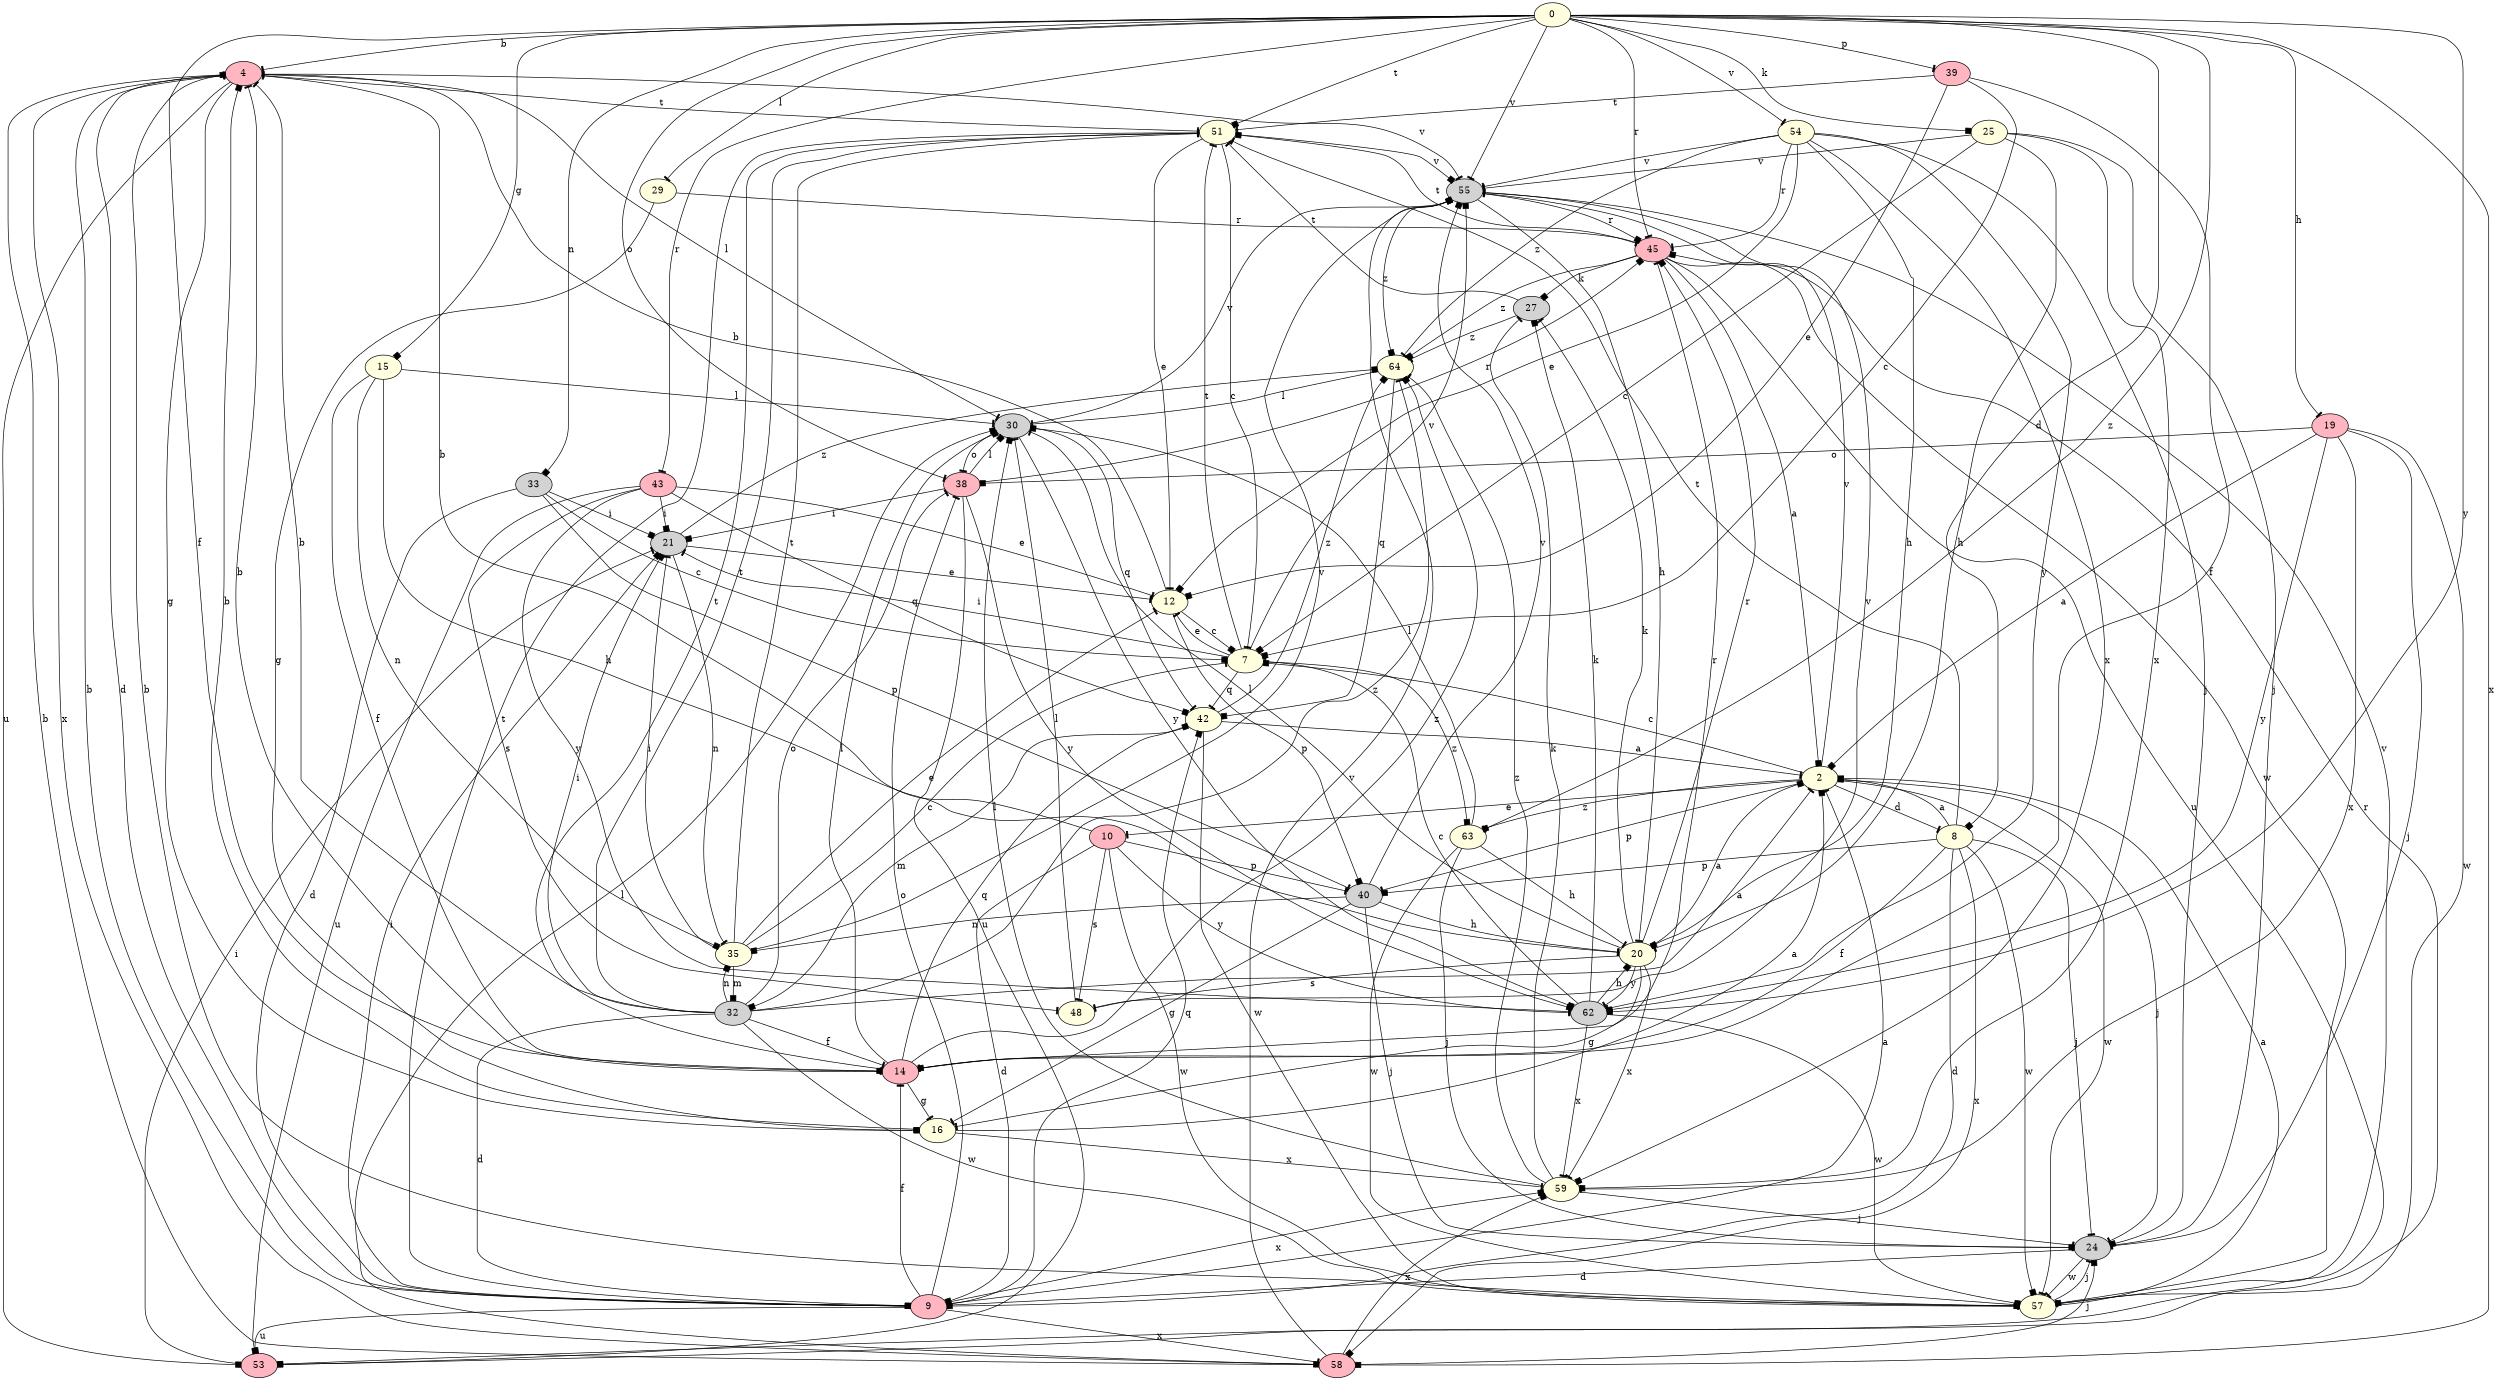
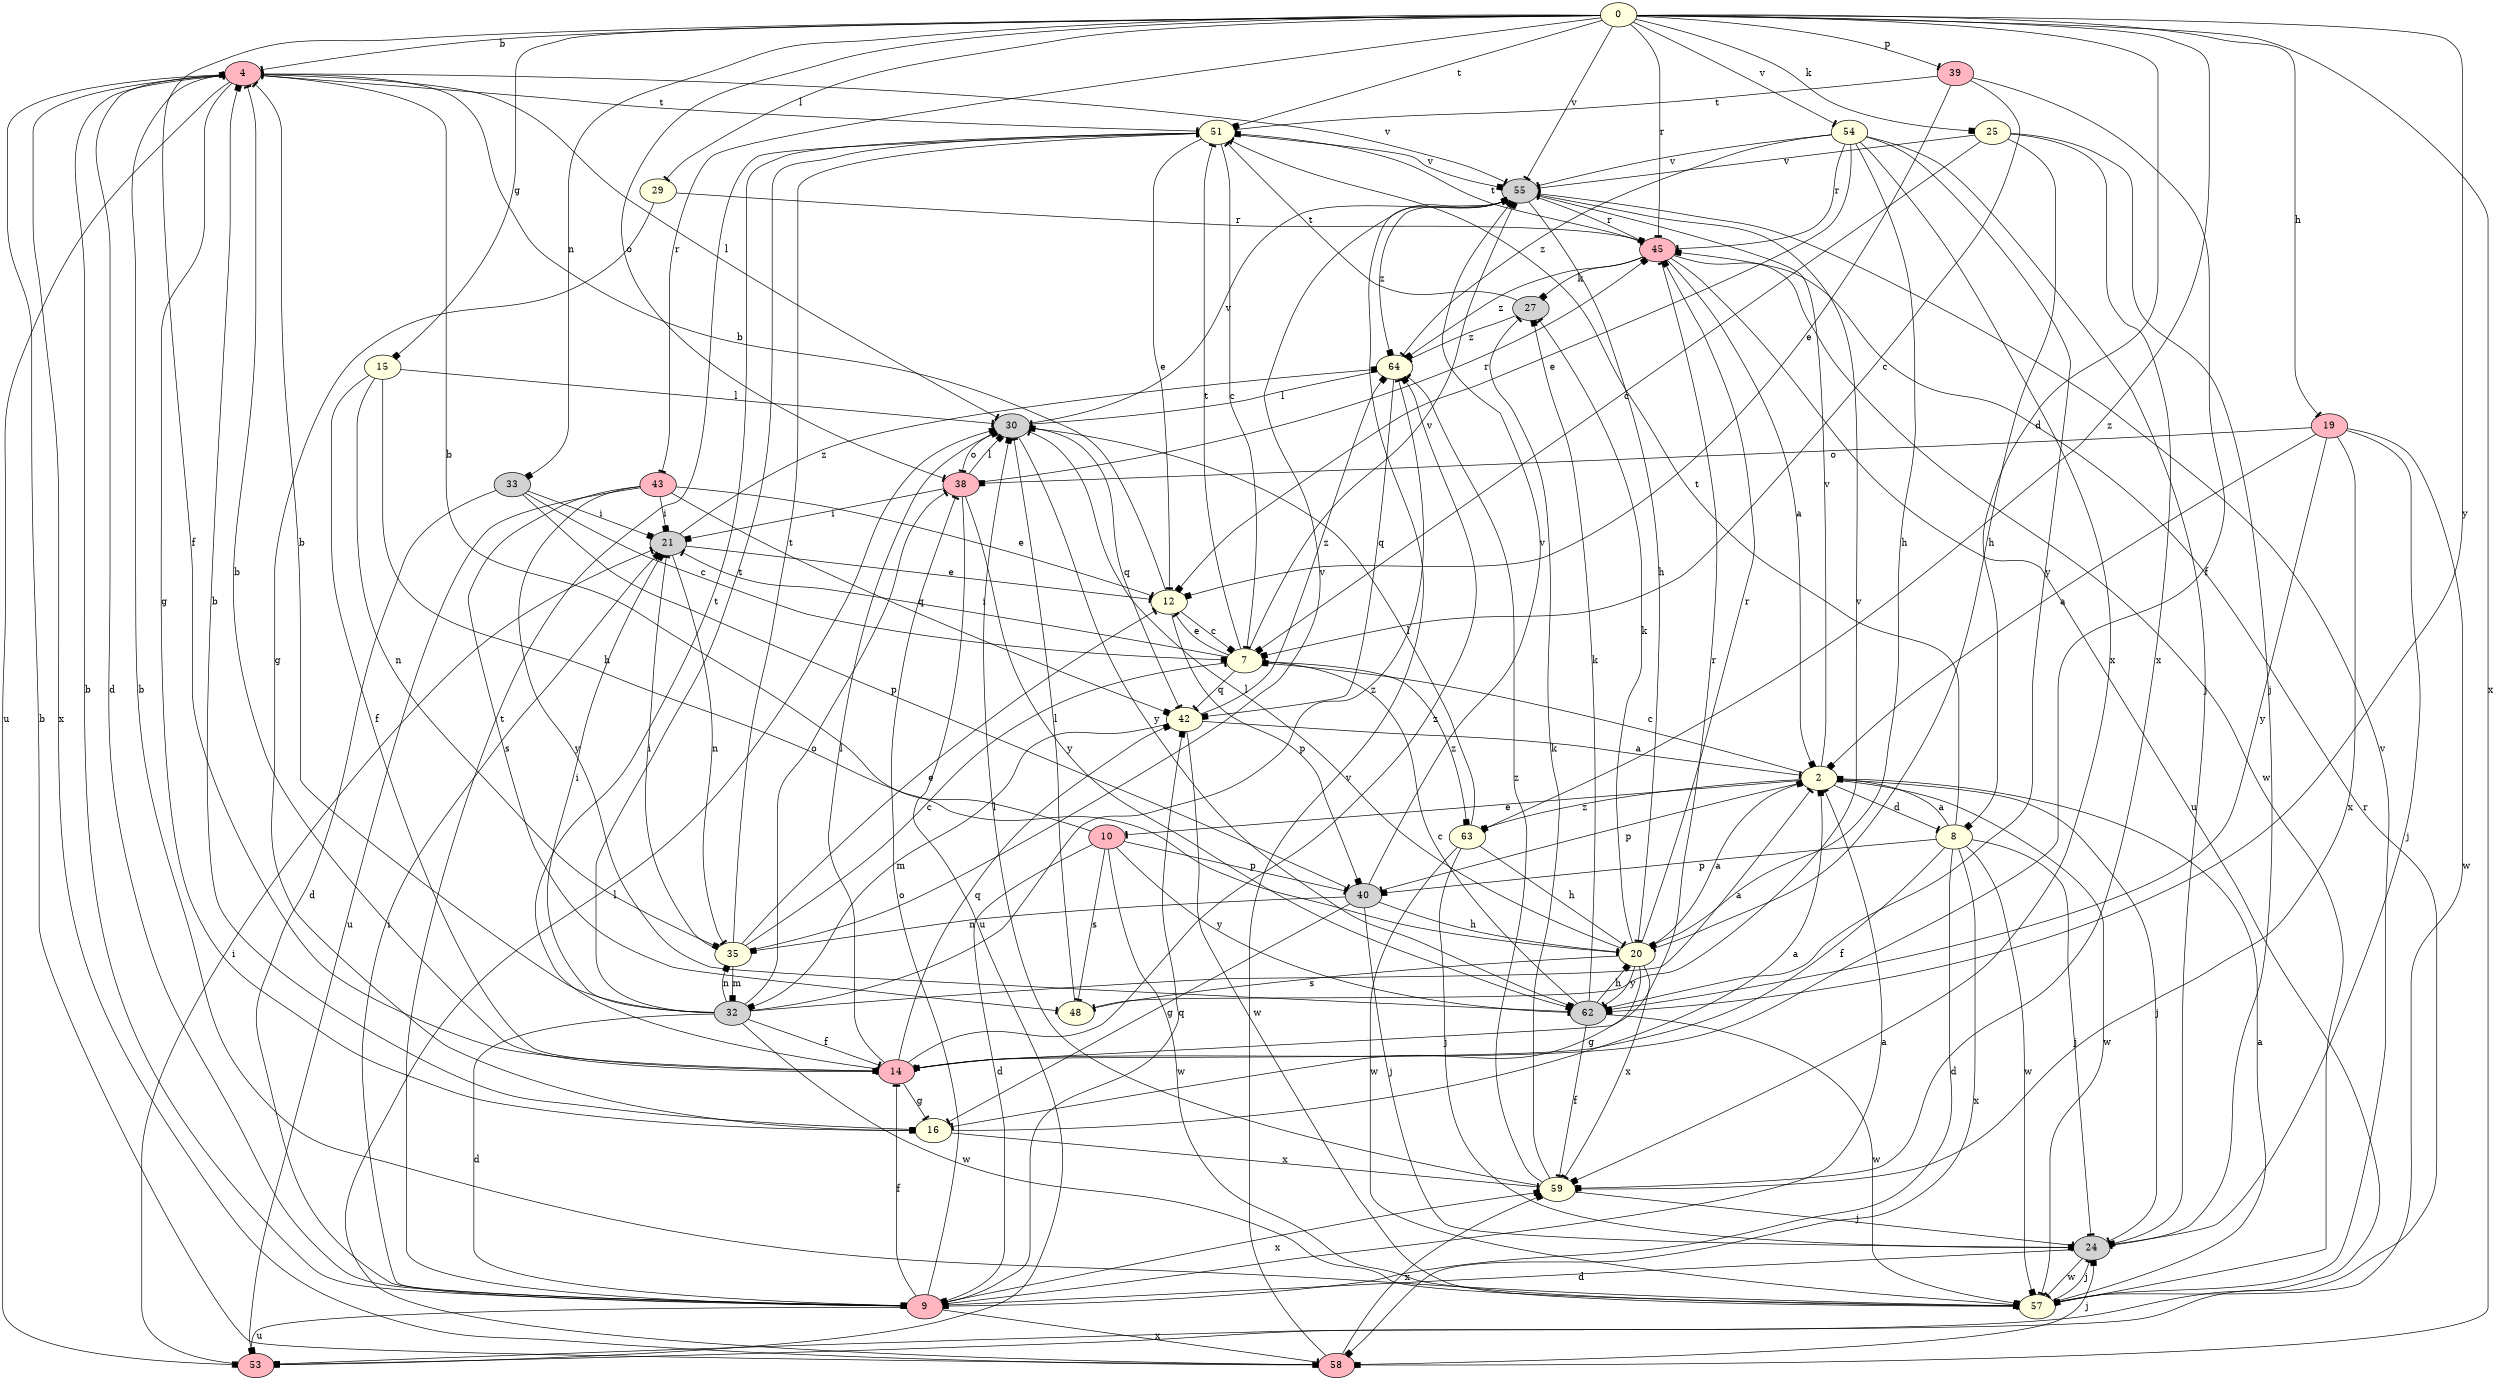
edge "62" -> "59": label "x" -> "f"
